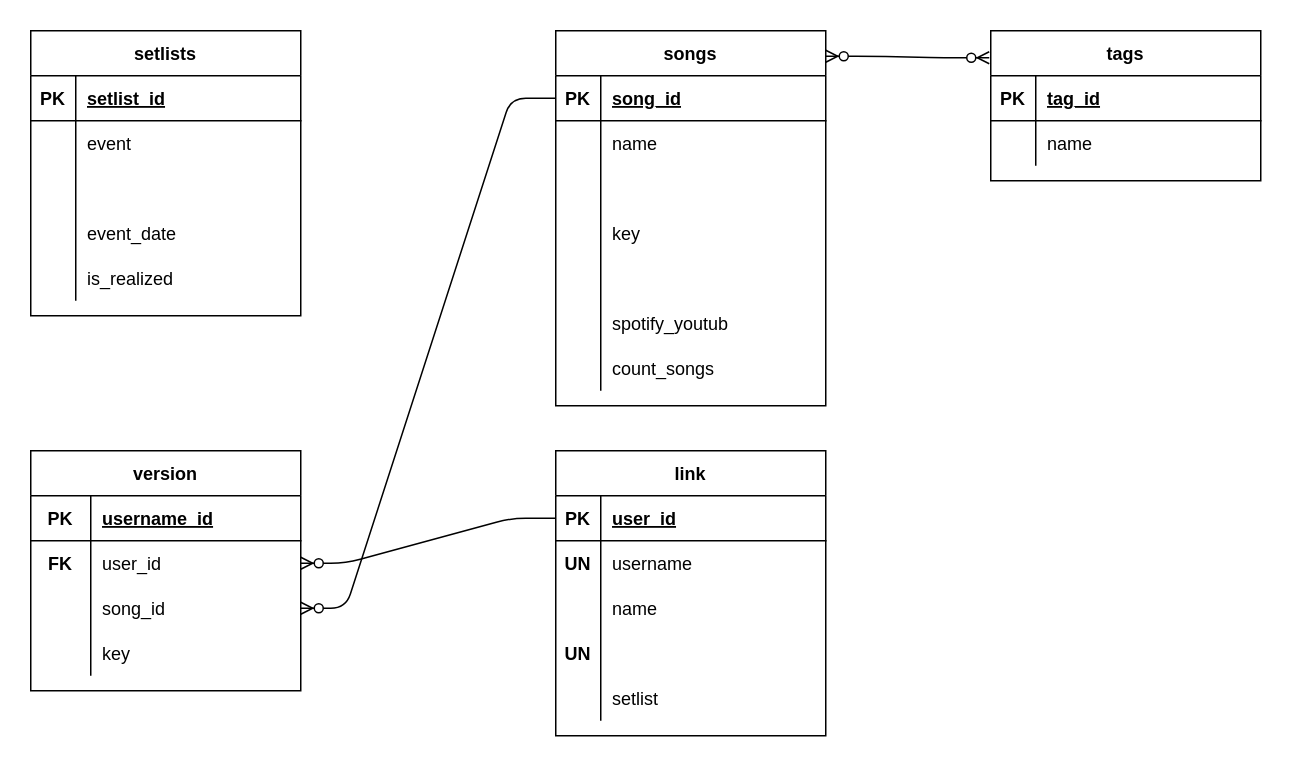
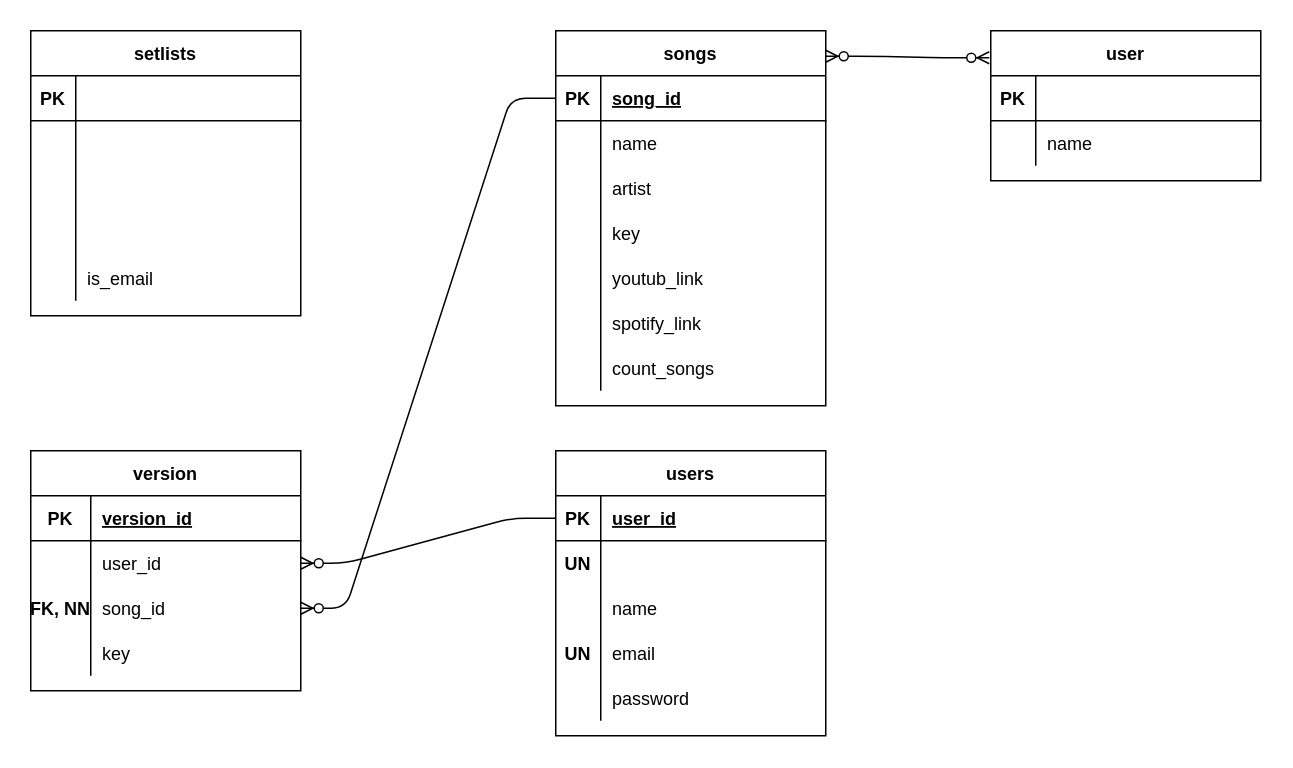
node "tags": label "tags" -> "user"
node "setlist_id": removed
node "tag_id": removed
node "event": removed
node "artist": added
node "event_date": removed
node "youtub_link": added
node "is_realized": label "is_realized" -> "is_email"
node "spotify_youtub": label "spotify_youtub" -> "spotify_link"
node "link": label "link" -> "users"
node "username_id": label "username_id" -> "version_id"
node "FK": removed
node "username": removed
node "FK, NN": added
node "email": added
node "setlist": label "setlist" -> "password"
